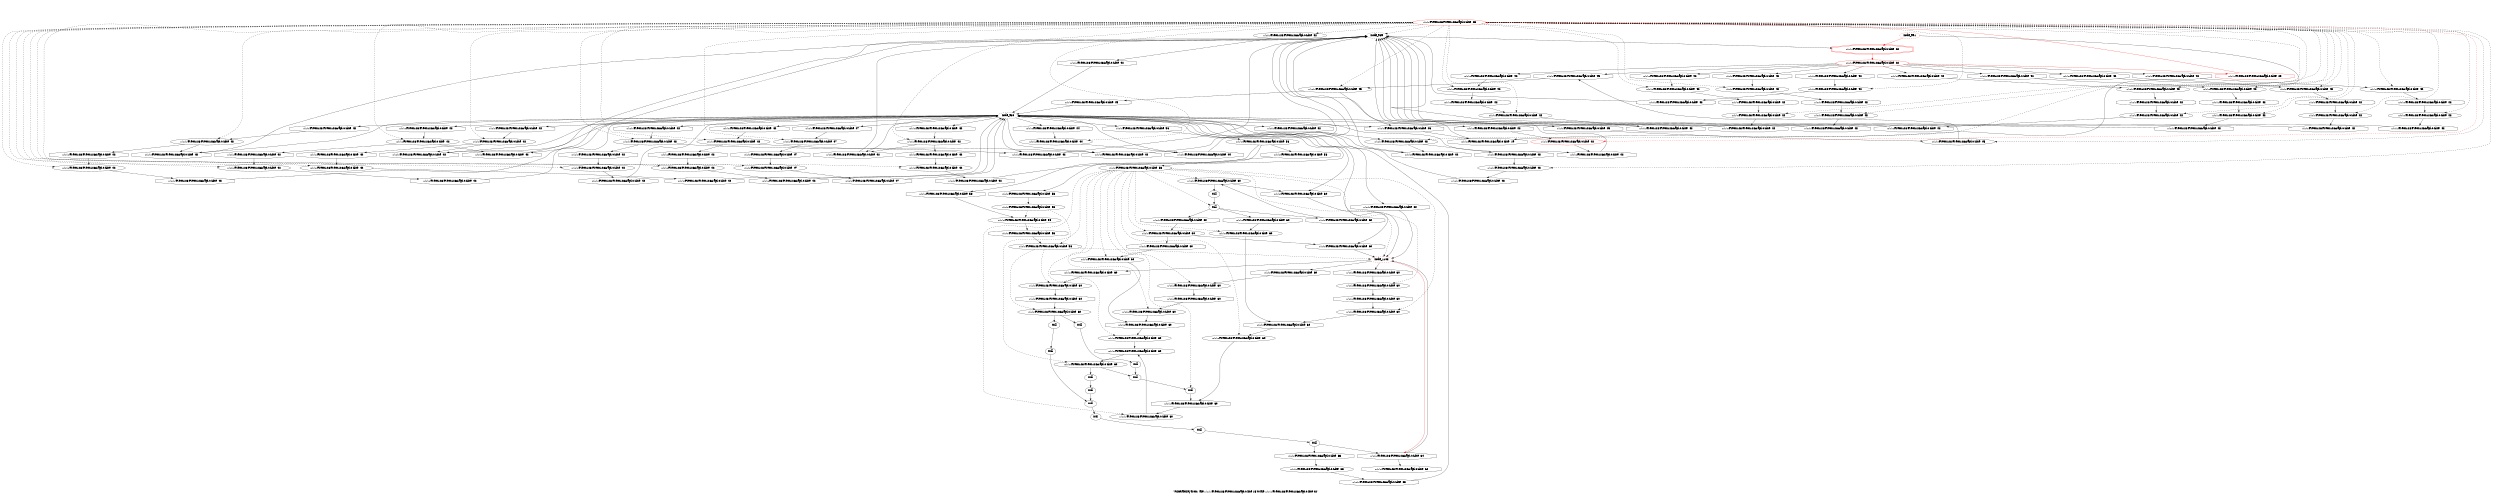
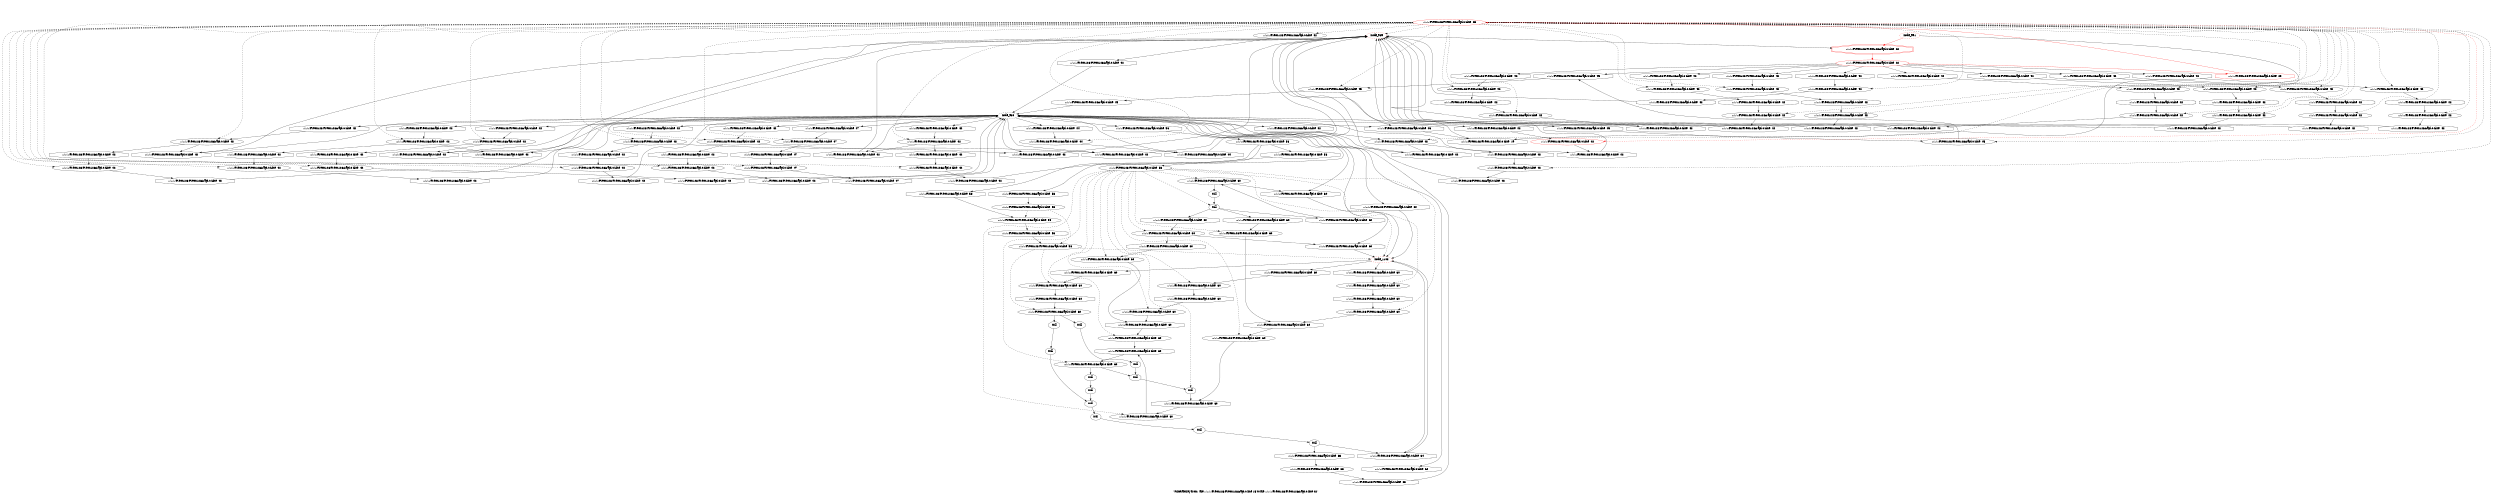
node "node_989": color black -> red
edge "node_1103" -> "../../../Preon128/Preon128A/api.c Line  64": color red -> black
edge "../../../Preon128/Preon128A/api.c Line  64" -> "../../../Preon128/Preon128A/api.c Line  62": now "node_980" -> "../../../Preon128/Preon128A/api.c Line  62"
